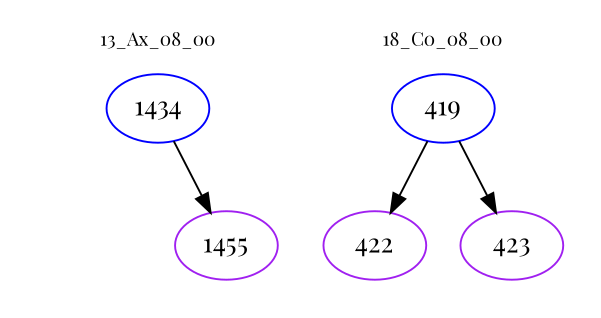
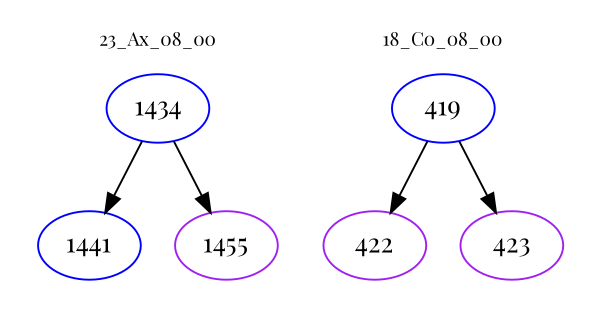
cluster "13_Ax_08_00": label "13_Ax_08_00" -> "23_Ax_08_00"
node "1441": added
